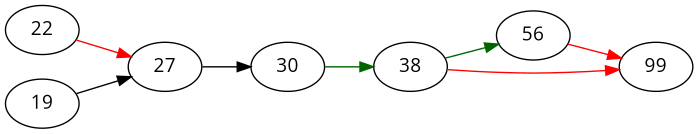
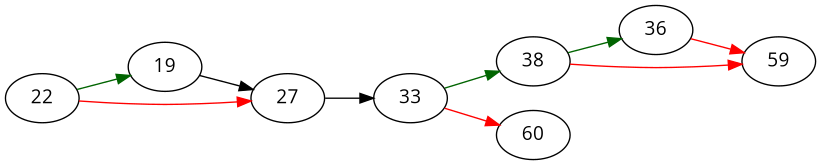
node "56": label "56" -> "36"
node "30": label "30" -> "33"
node "99": label "99" -> "59"
edge "22" -> "19": added
node "60": added
